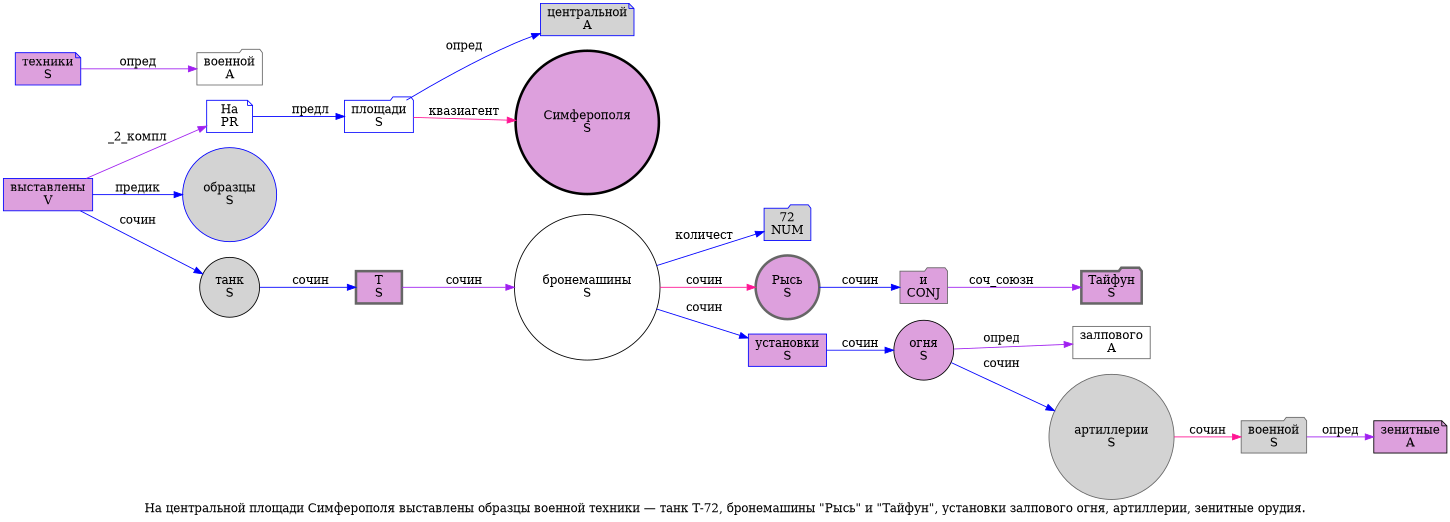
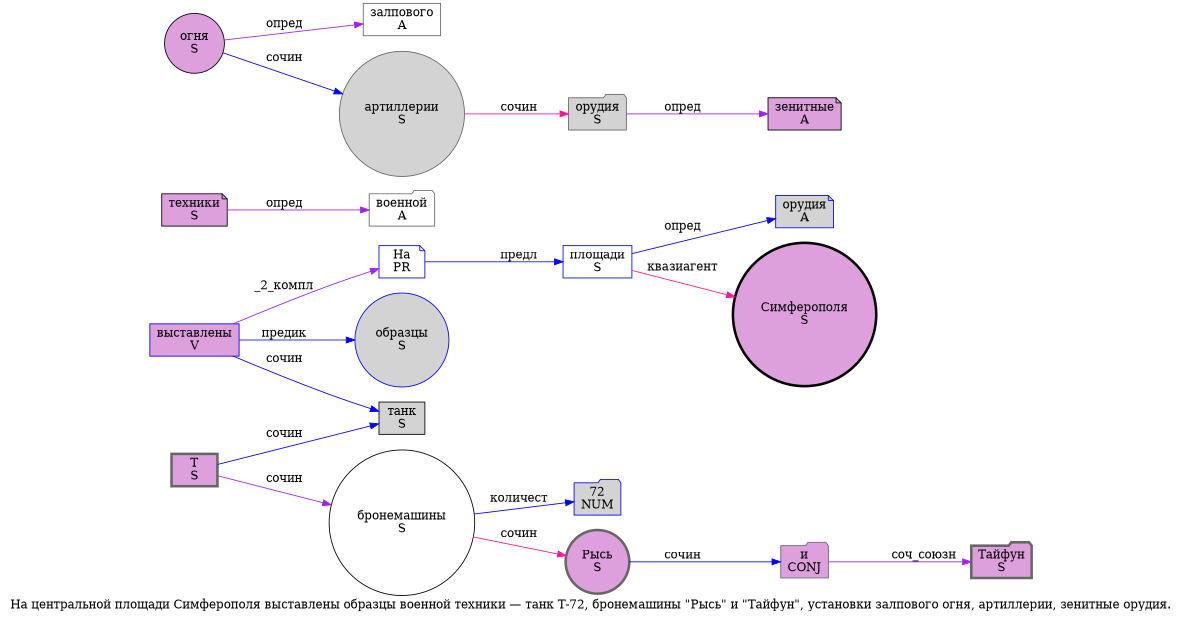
node "центральной A": label "центральной A" -> "орудия A"
node "техники S": color blue -> black
node "площади S": shape folder -> box
node "танк S": shape circle -> box
edge "танк S" -> "Т S": reversed
node "установки S": removed
node "военной S": label "военной S" -> "орудия S"
